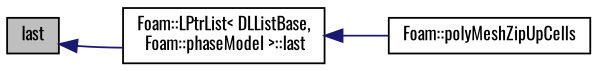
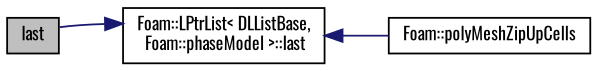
edge "Foam::LPtrList< DLListBase, Foam::phaseModel >::last" -> "last": reversed
